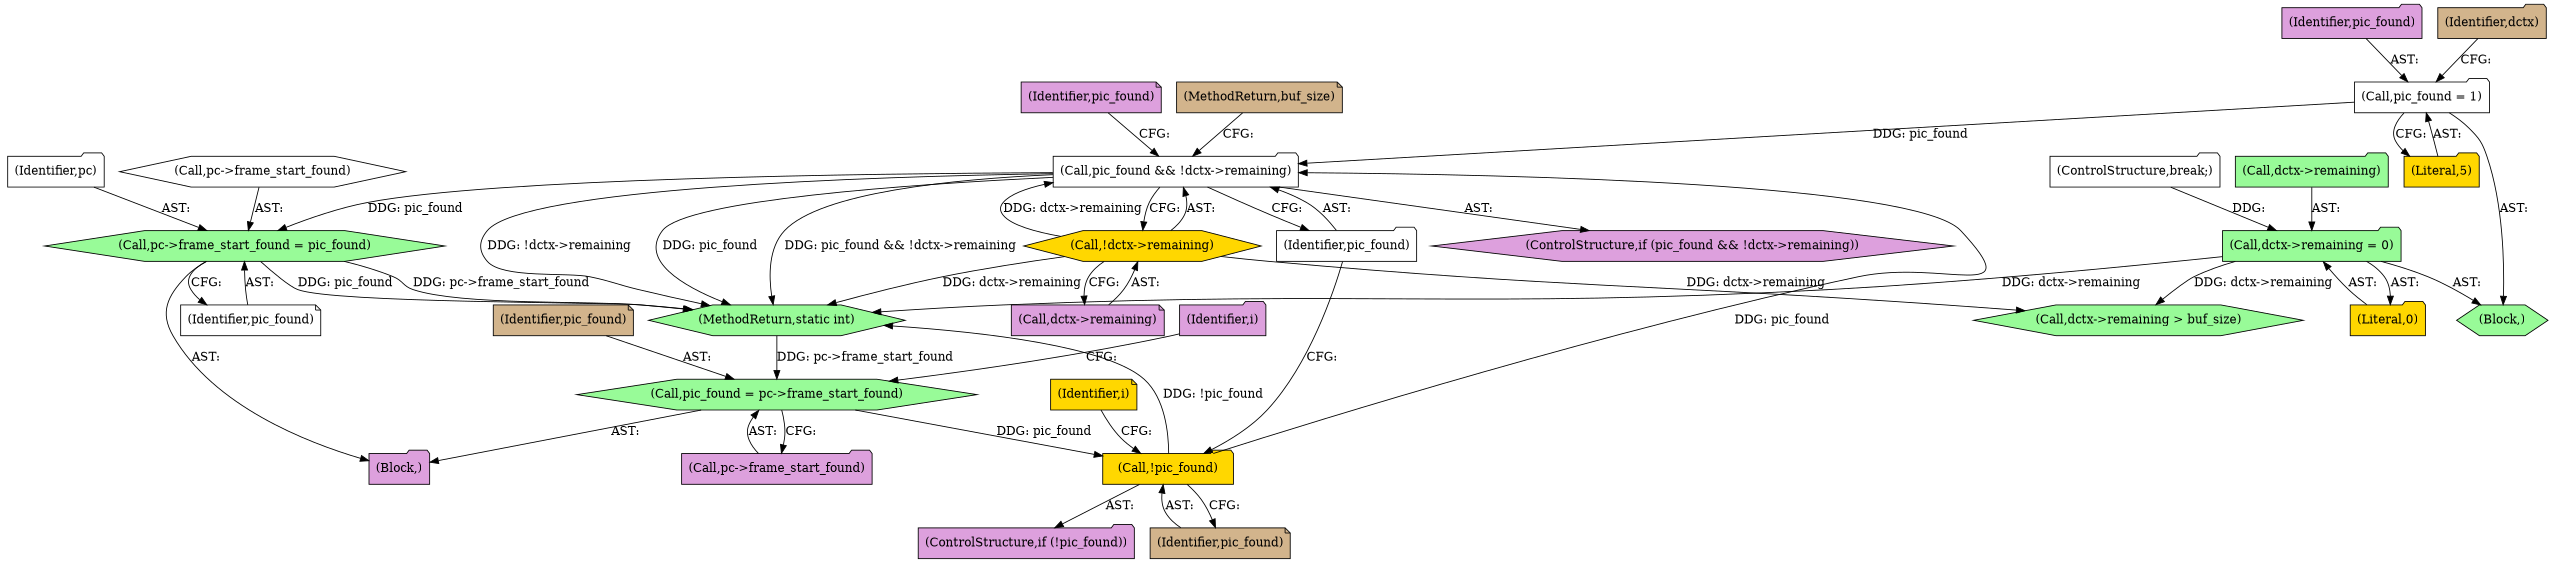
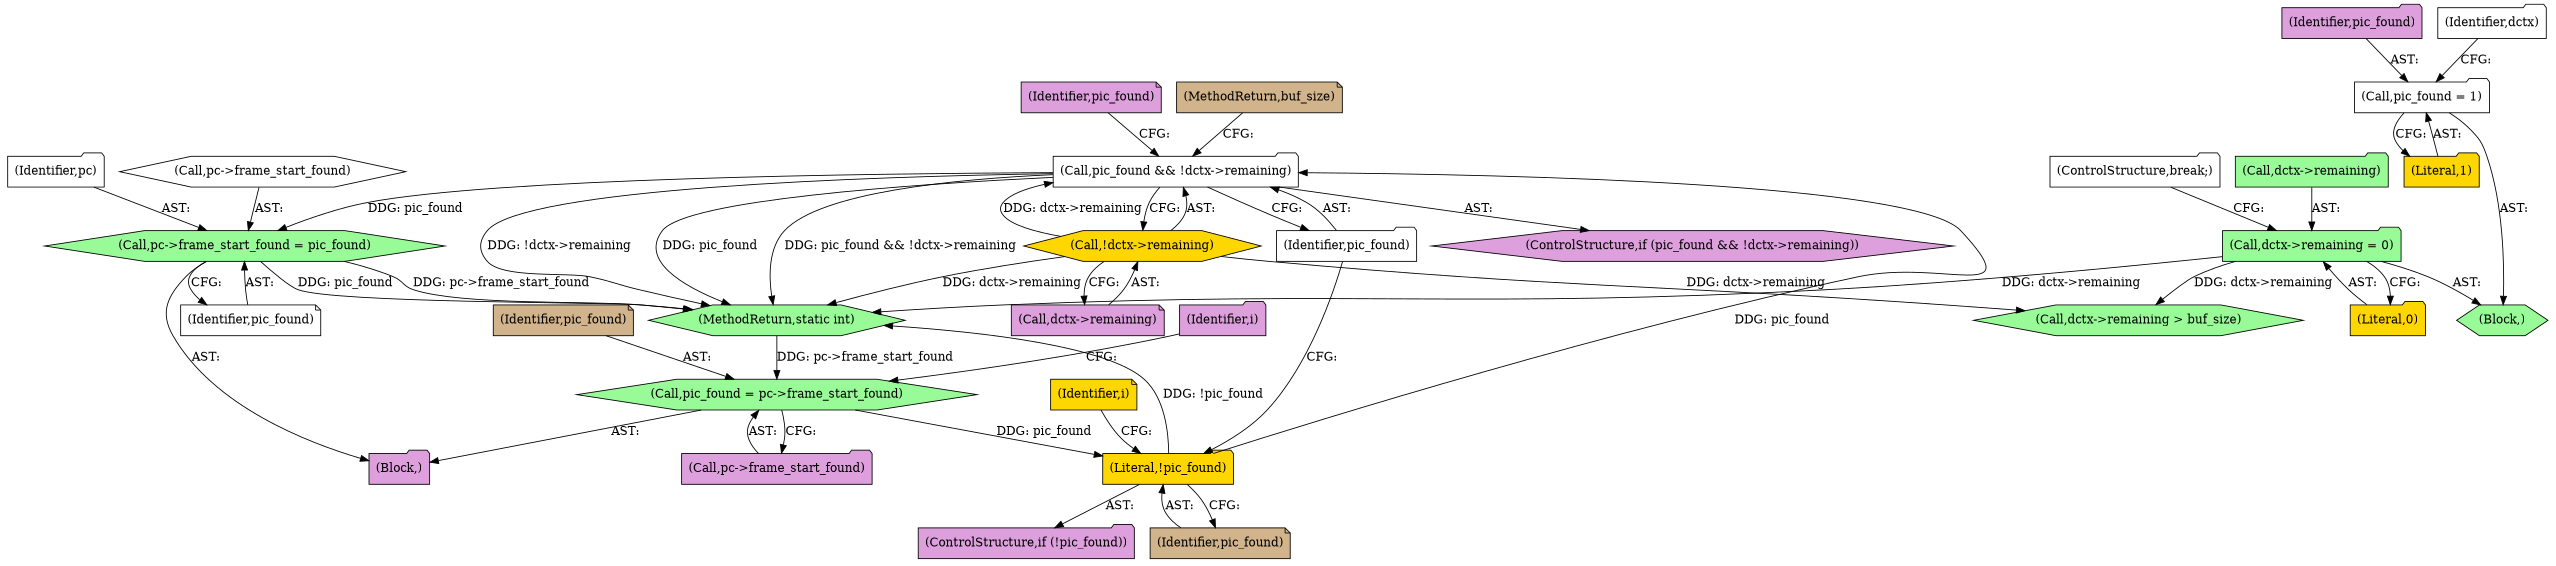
node "(Identifier,dctx)": fillcolor tan -> white
edge "(Call,pic_found = 1)" -> "(Call,pic_found && !dctx->remaining)": removed, label "DDG: pic_found"
node "(Literal,5)": label "(Literal,5)" -> "(Literal,1)"
edge "(ControlStructure,break;)" -> "(Call,dctx->remaining = 0)": label "DDG: " -> "CFG: "
edge "(Call,dctx->remaining = 0)" -> "(Literal,0)": label "AST: " -> "CFG: "
node "(Call,!pic_found)": label "(Call,!pic_found)" -> "(Literal,!pic_found)"
